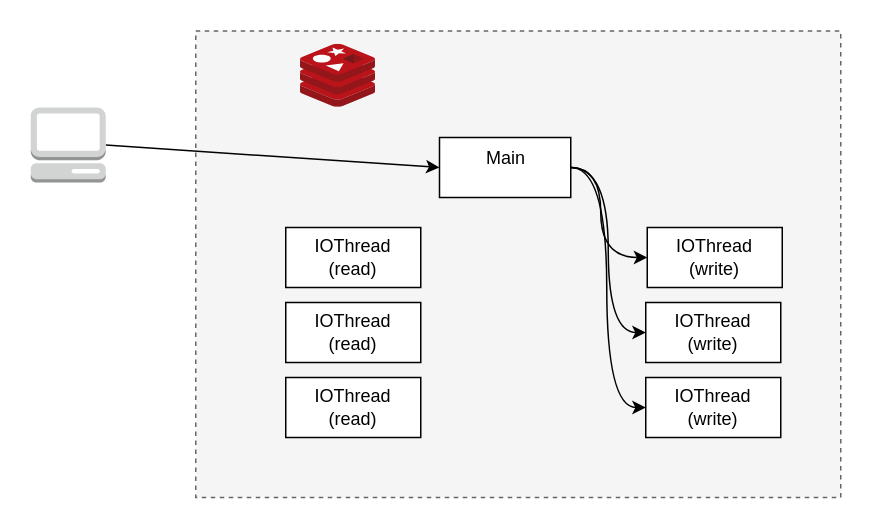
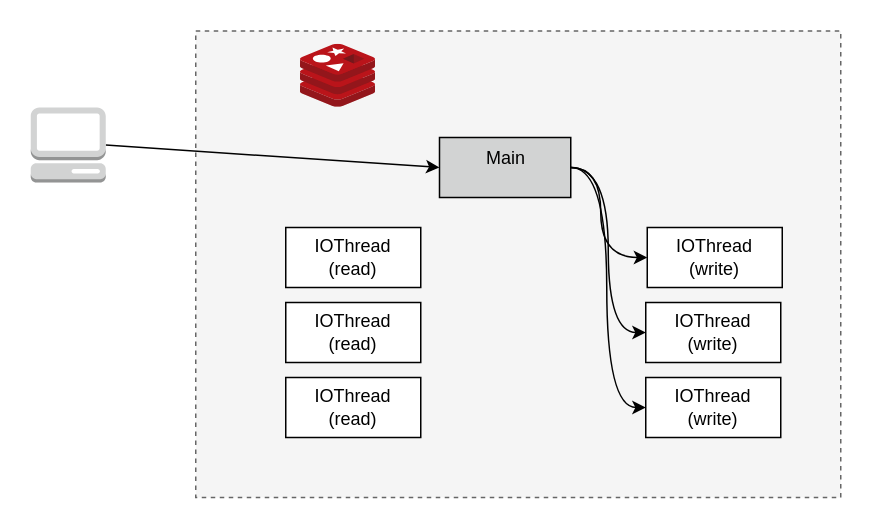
node "Main": fillcolor #ffffff -> #d2d3d3
